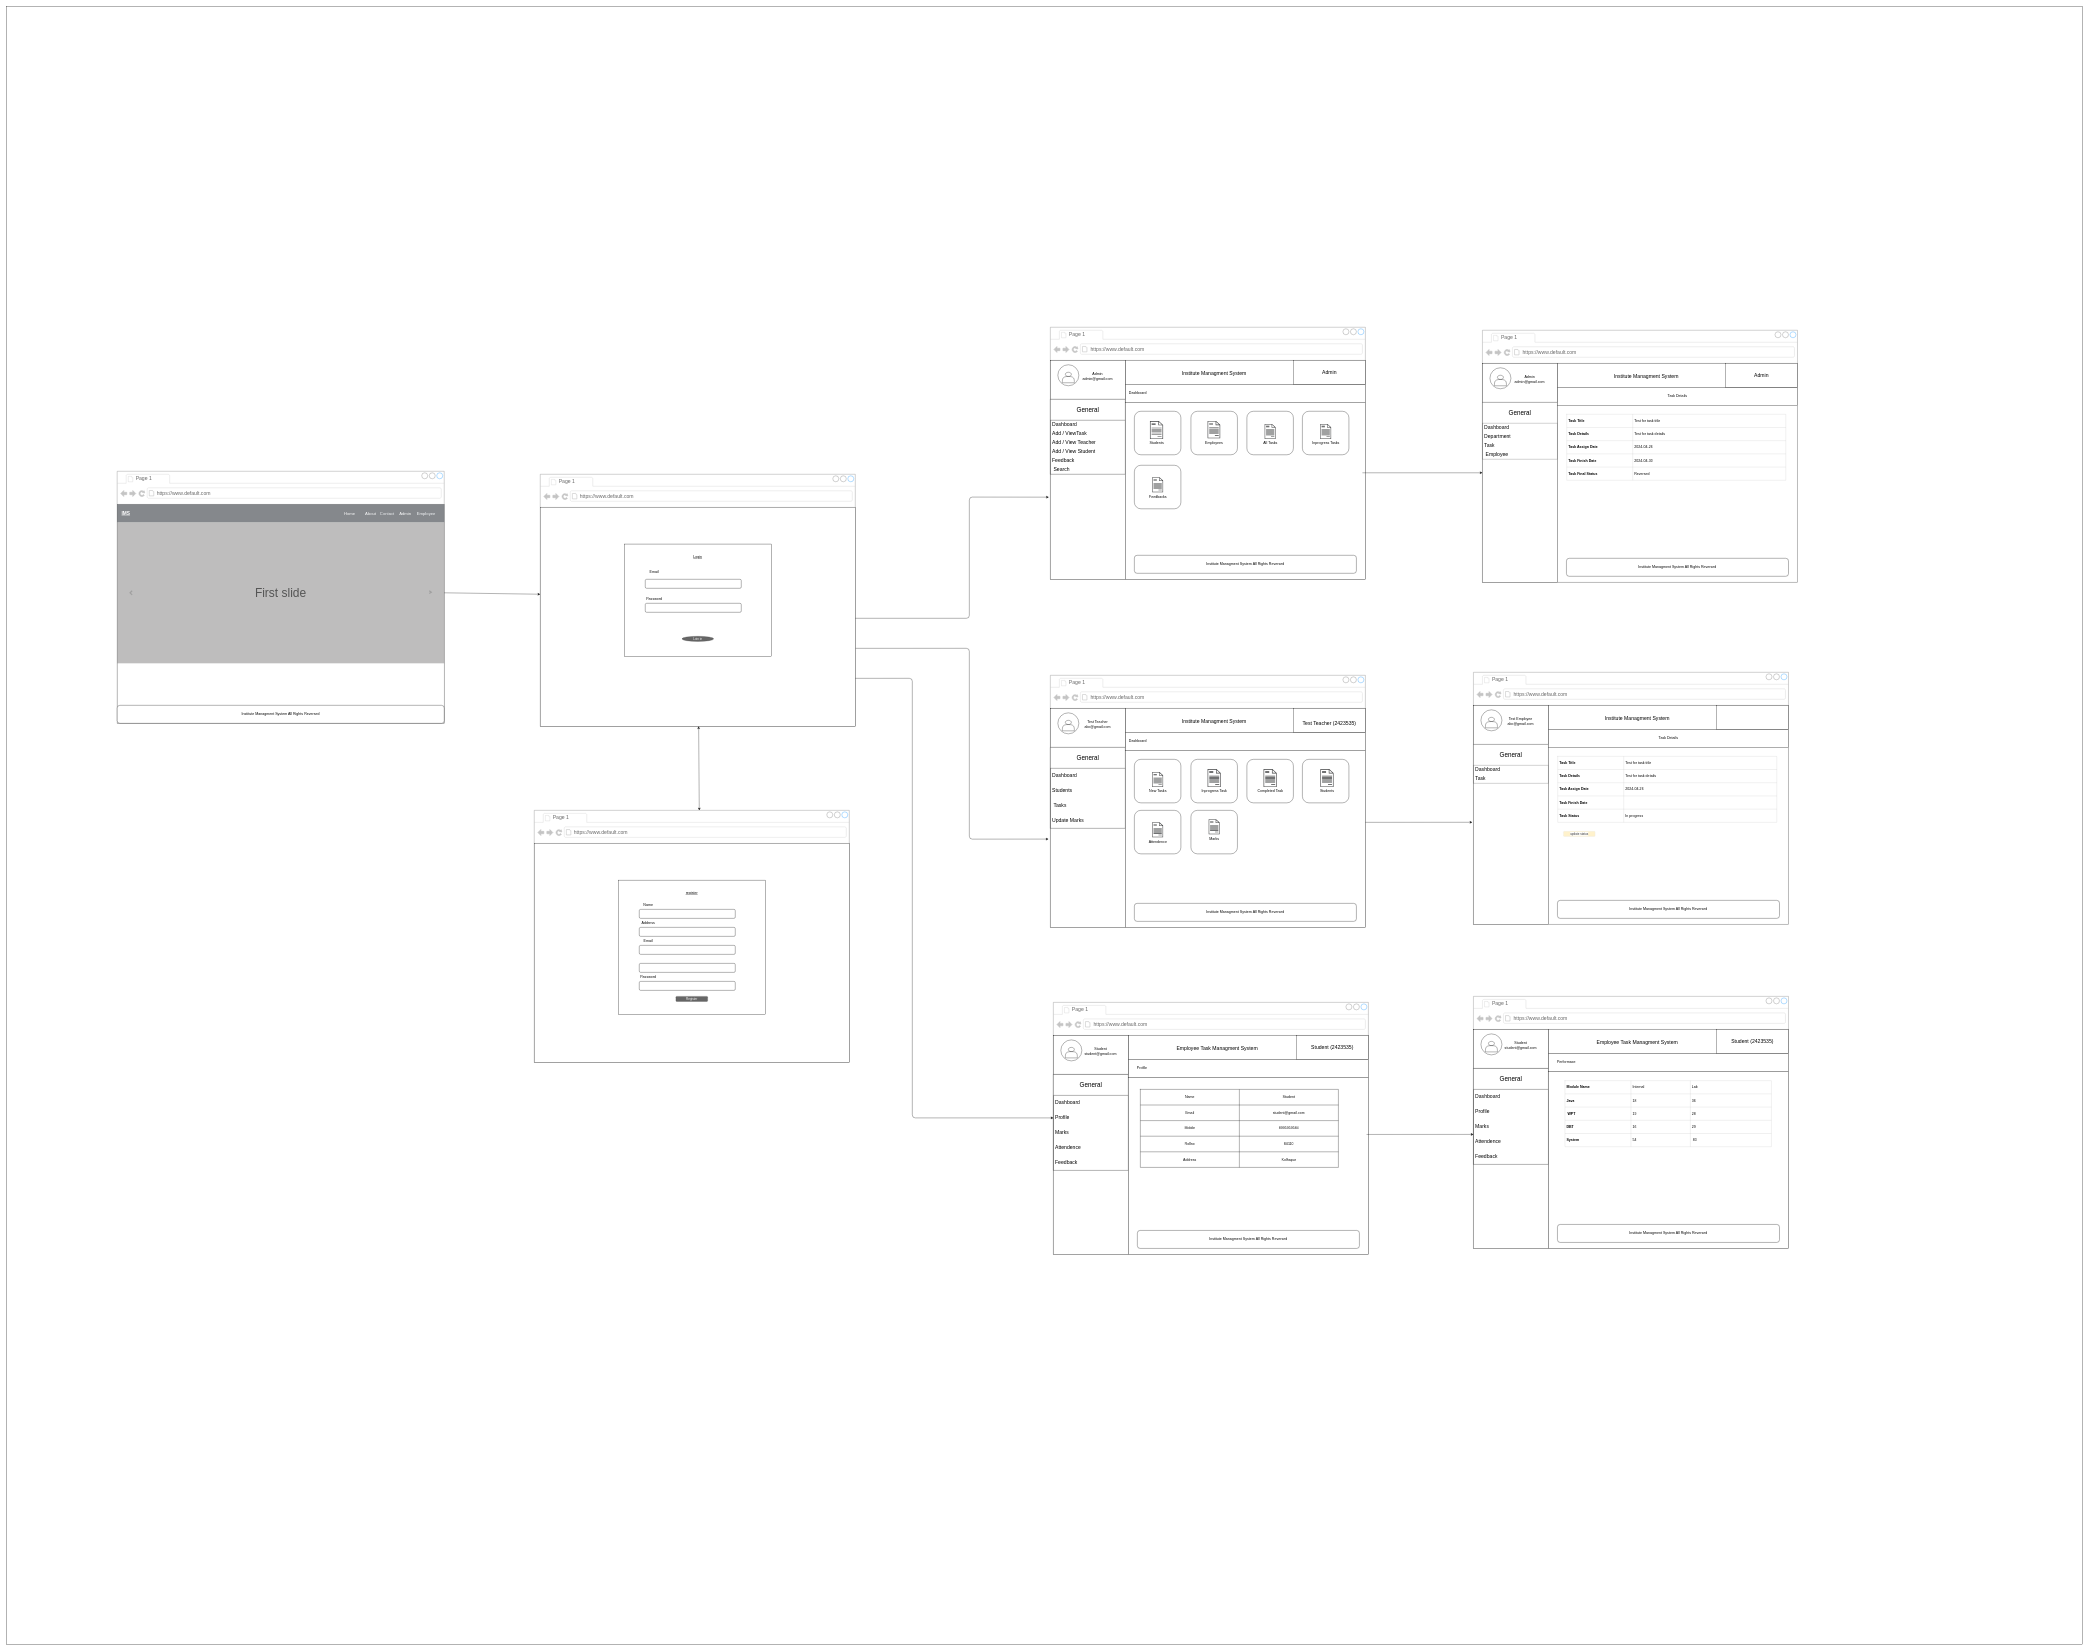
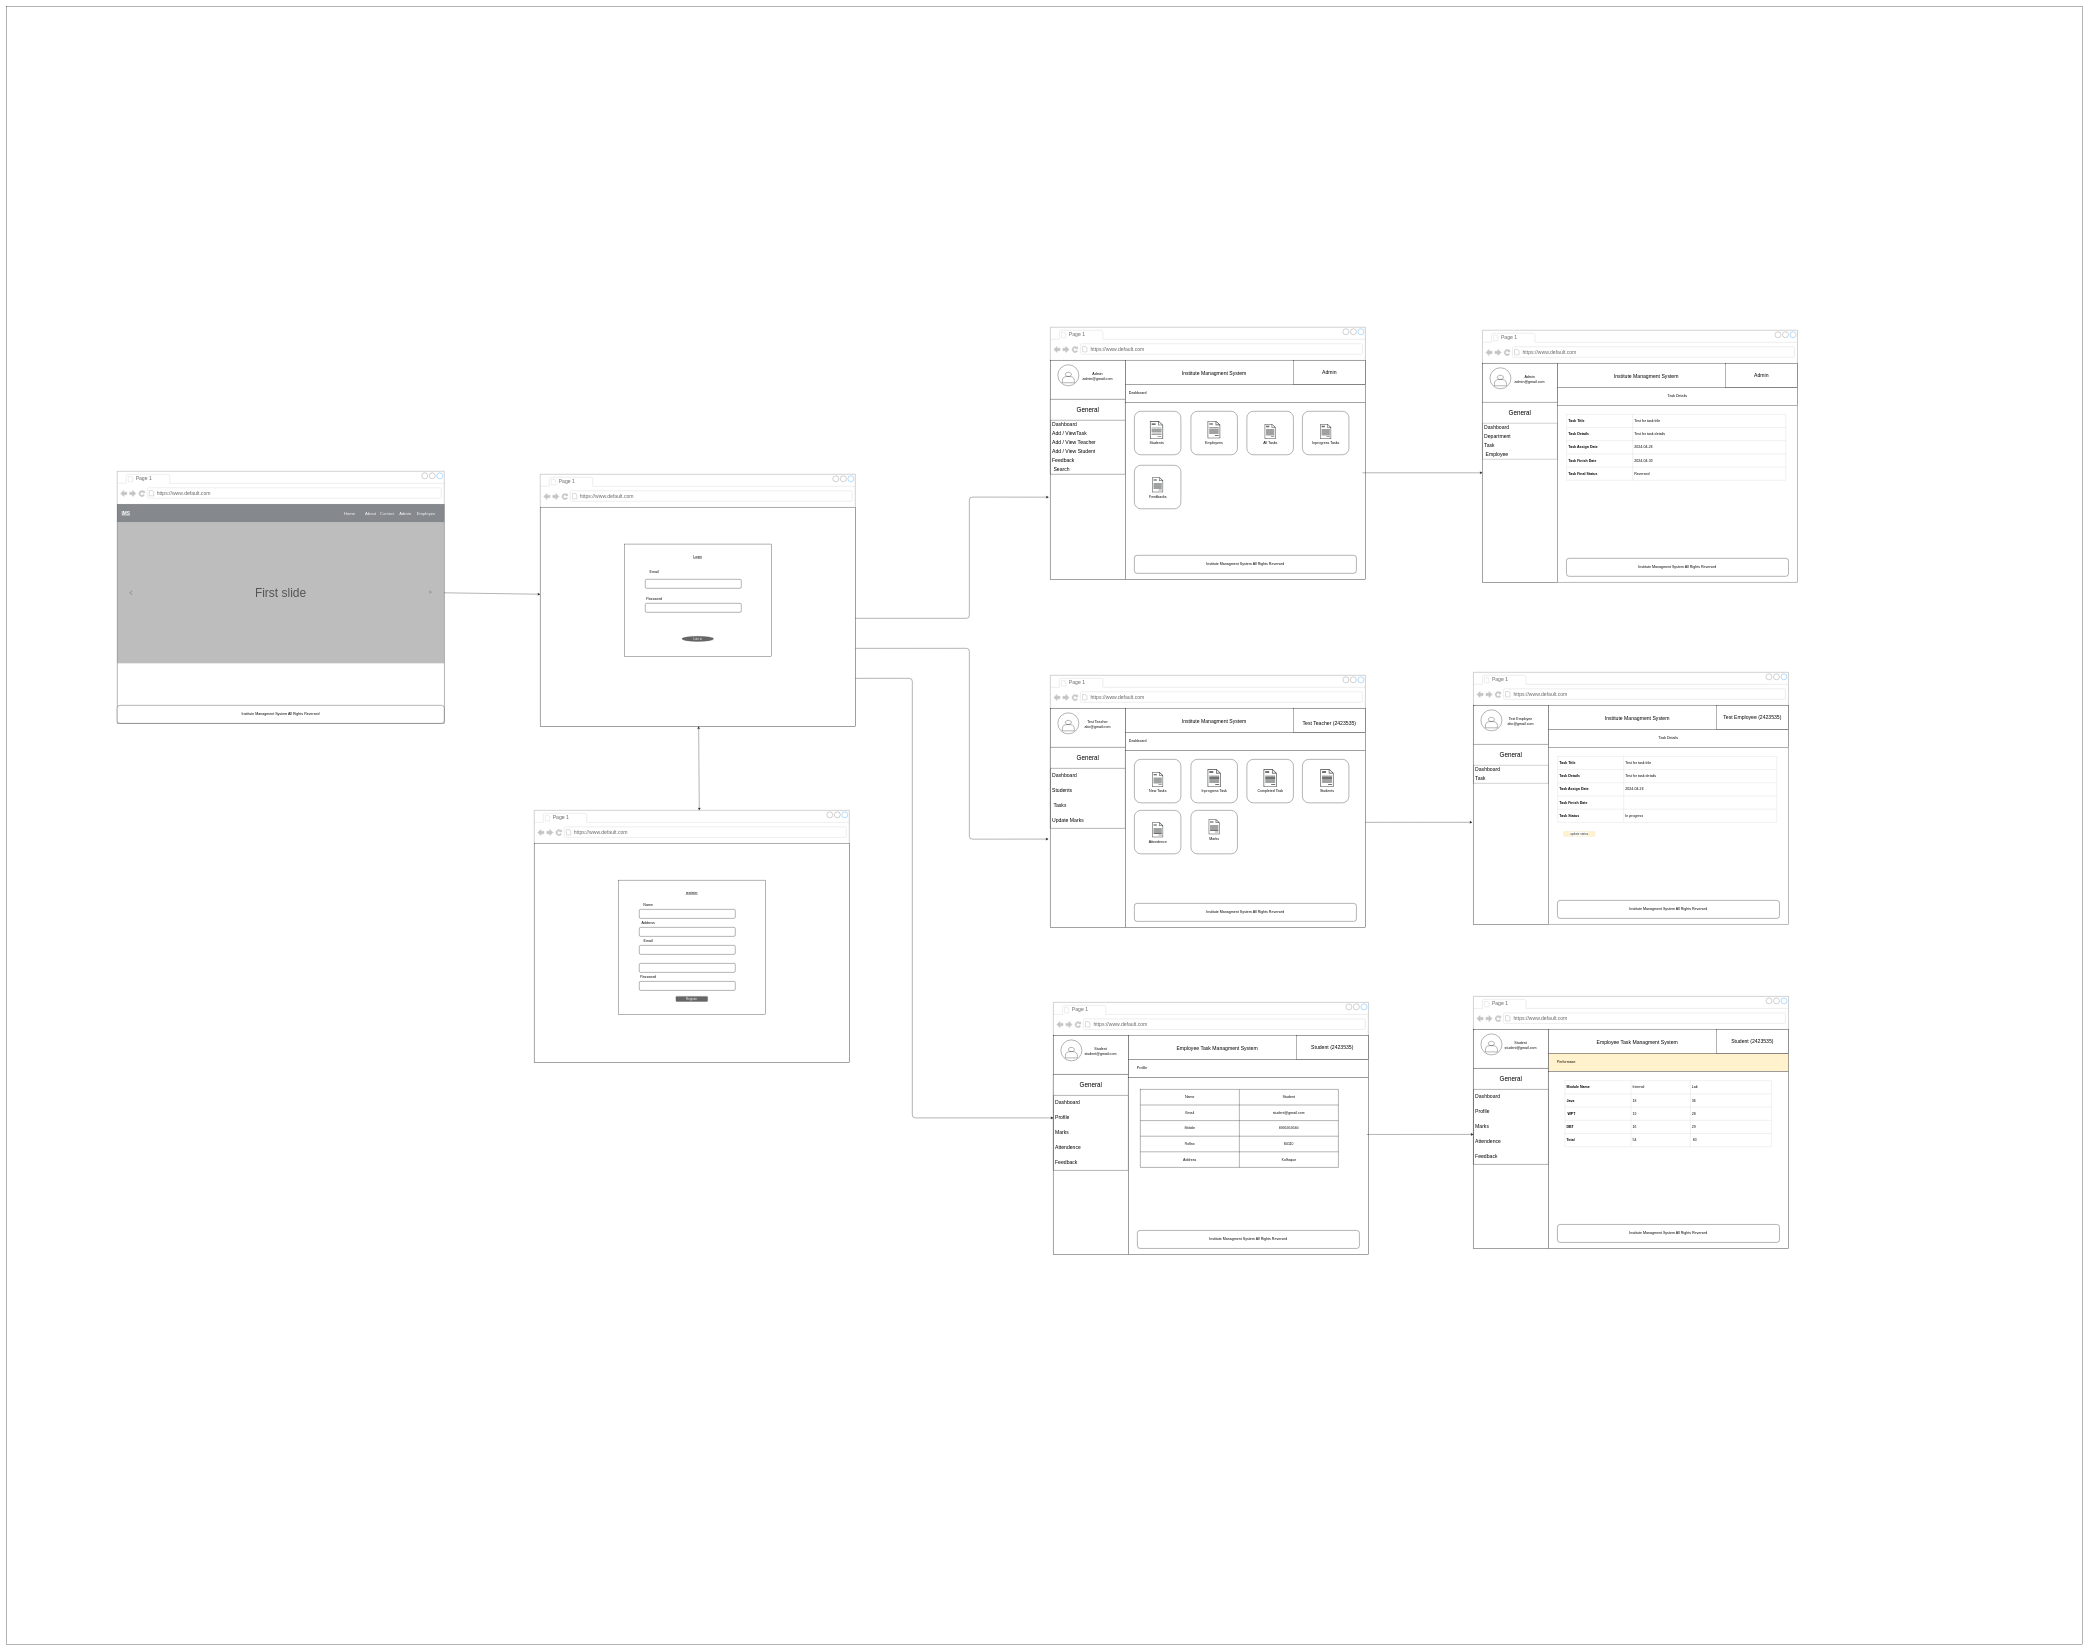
node "Test Employee (2423535)": added
node "Performace": fillcolor #ffffff -> #fff2cc
node "System": label "System" -> "Total"
